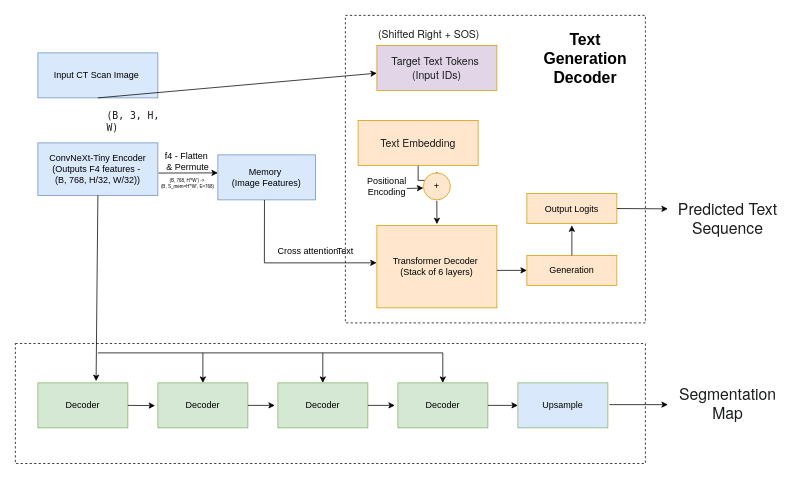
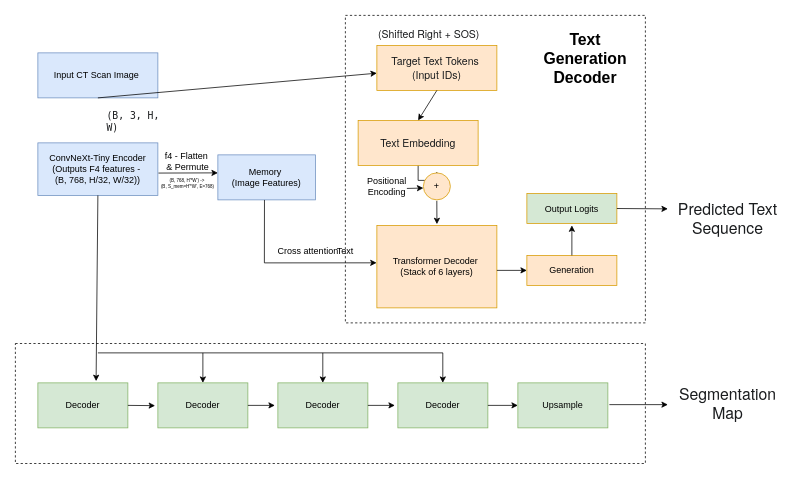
node "Target Text Tokens (Input IDs)": fillcolor #e1d5e7 -> #ffe6cc
edge "Target Text Tokens (Input IDs)" -> "Text Embedding": added
node "Output Logits": fillcolor #ffe6cc -> #d5e8d4
node "Upsample": fillcolor #dae8fc -> #d5e8d4
